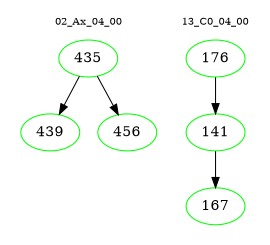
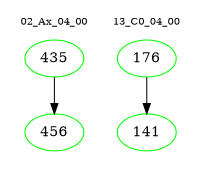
node "439": removed
node "167": removed
